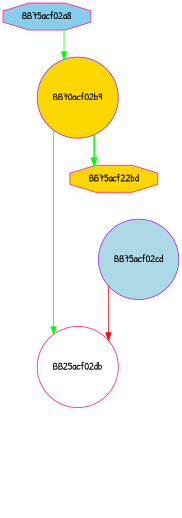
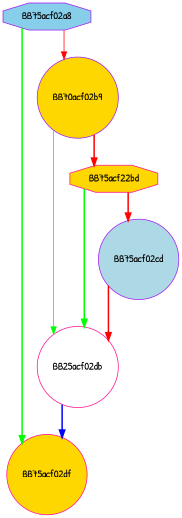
node "BB75acf02a8": color deeppink -> purple
edge "BB75acf02a8" -> "BB70acf02b9": color green -> red
edge "BB70acf02b9" -> "BB75acf22bd": color green -> red
edge "BB75acf22bd" -> "BB75acf02cd": added
edge "BB75acf22bd" -> "BB25acf02db": added
edge "BB75acf02cd" -> "BB25acf02db": style solid -> bold
node "BB75acf02df": added
